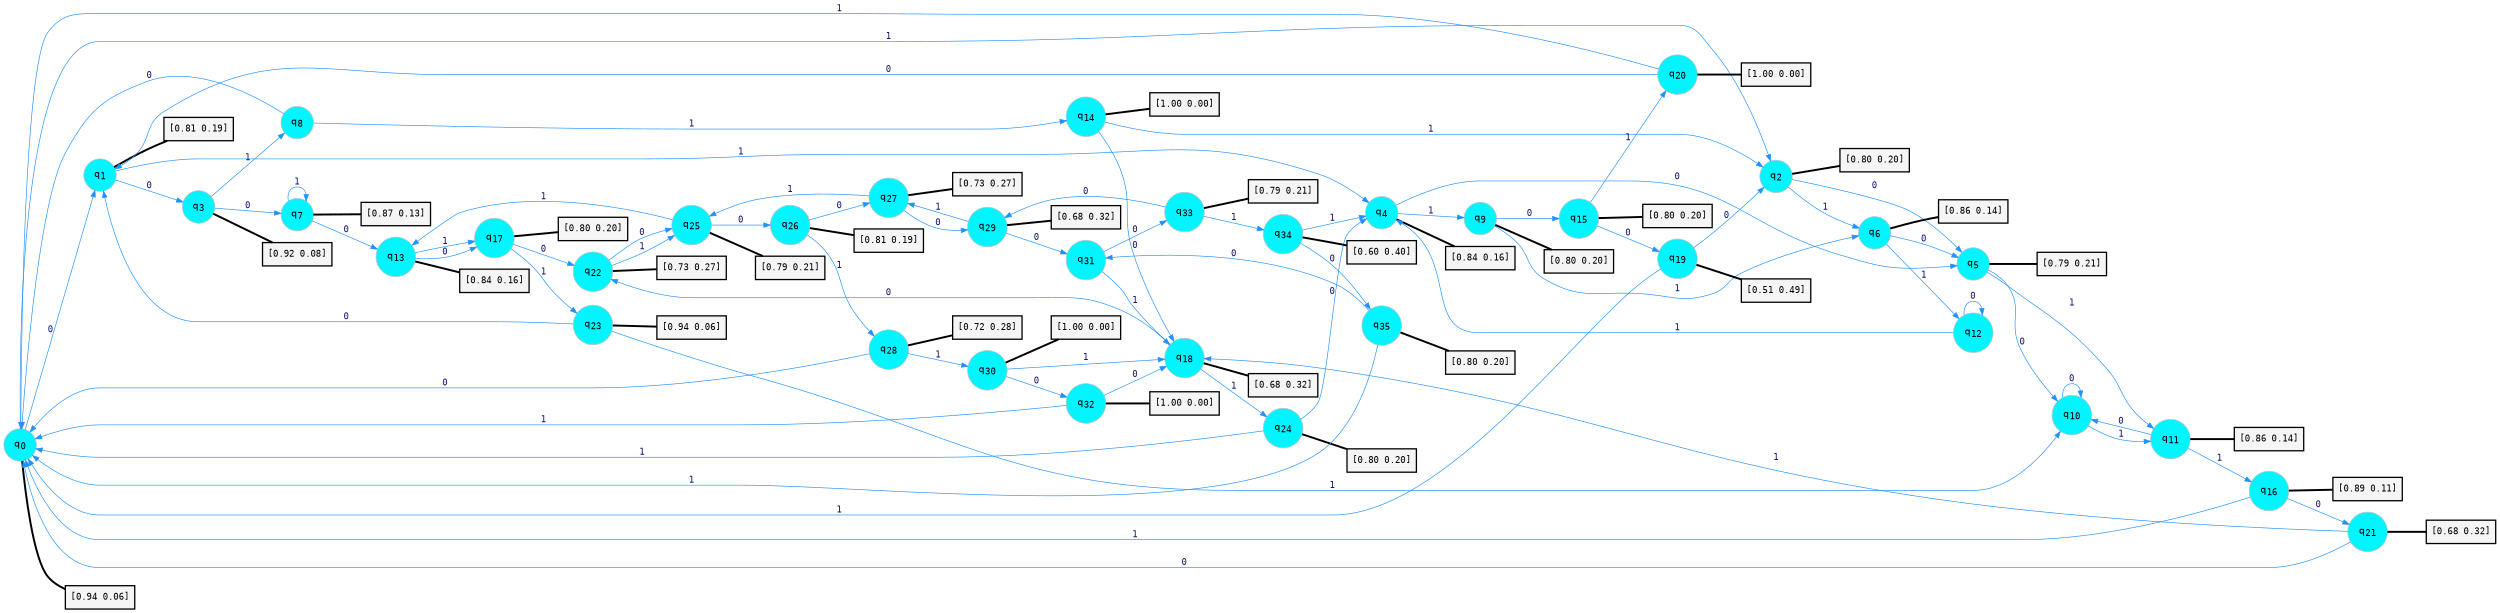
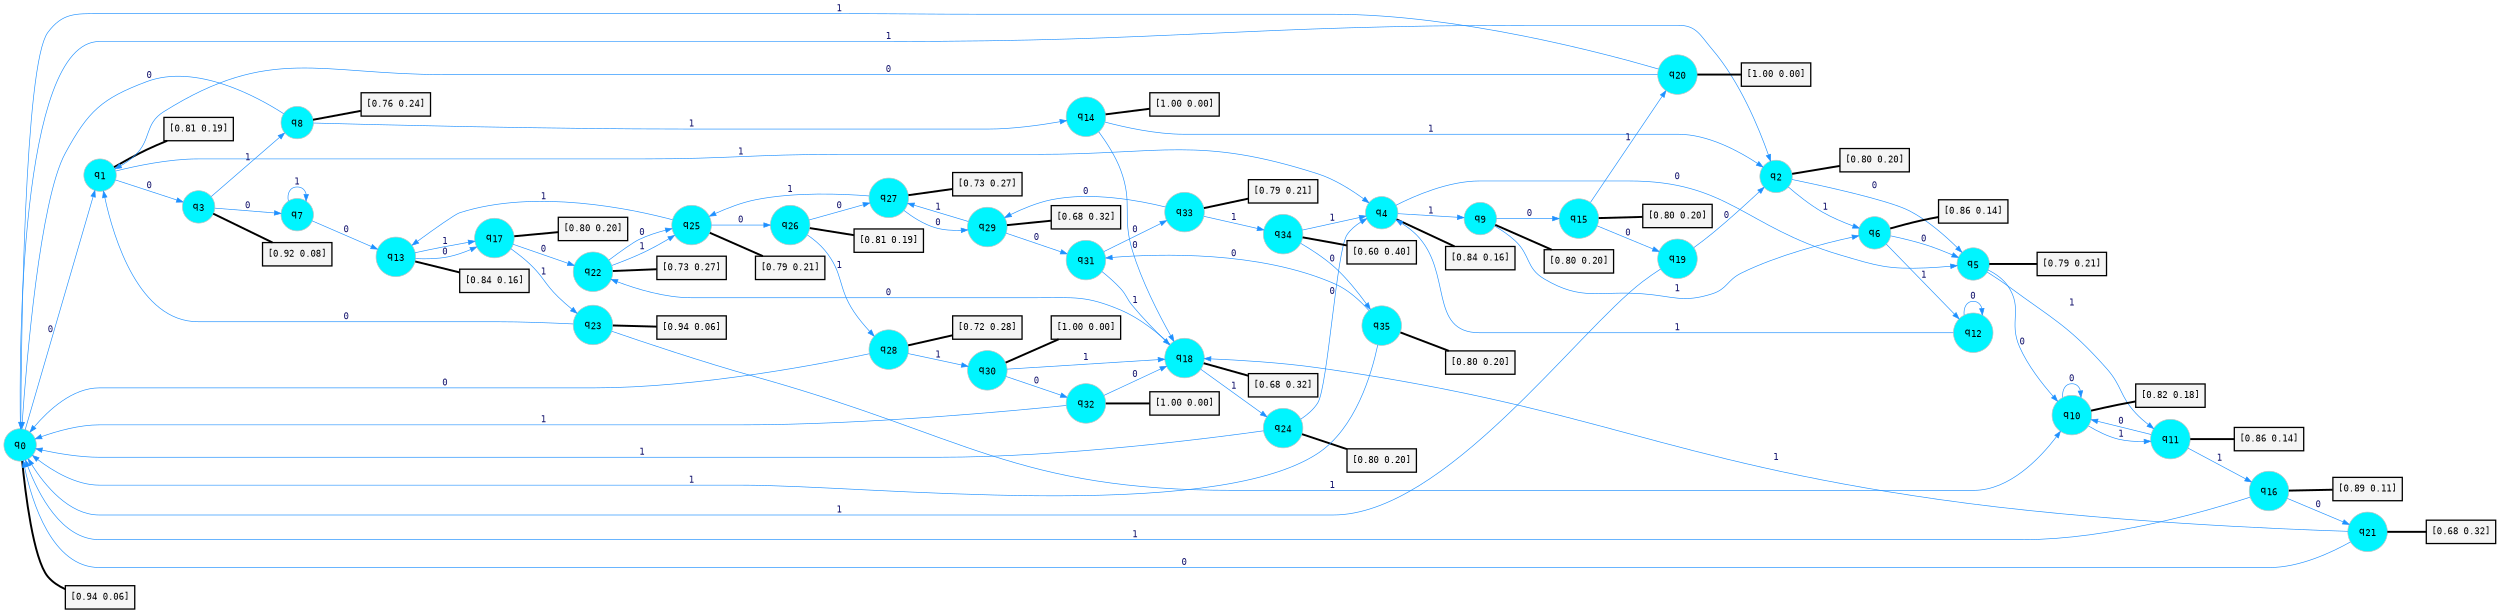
node "[0.76 0.24]": added
node "[0.87 0.13]": removed
node "[0.51 0.49]": removed
node "[0.82 0.18]": added
